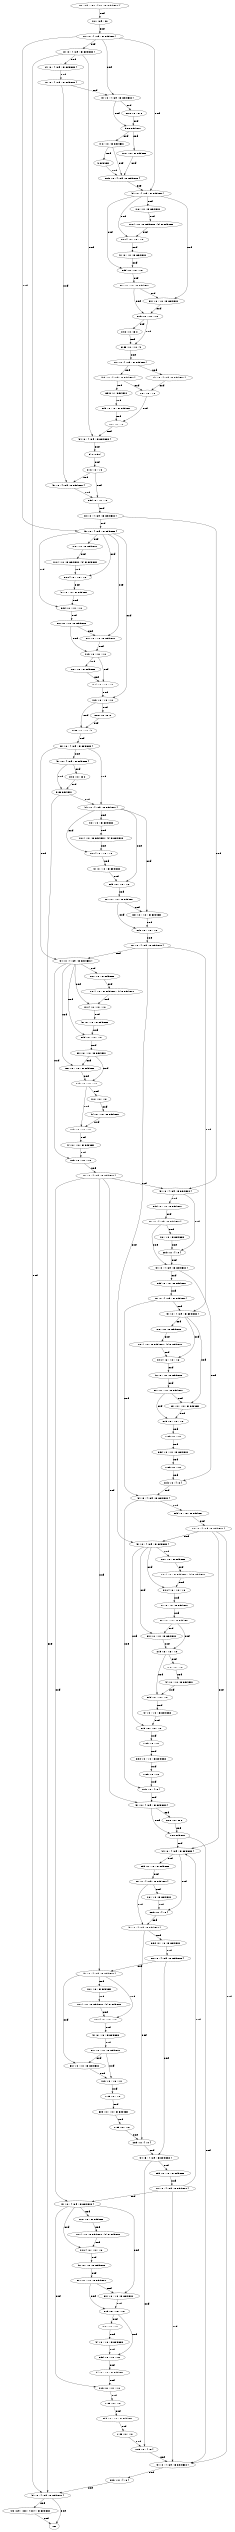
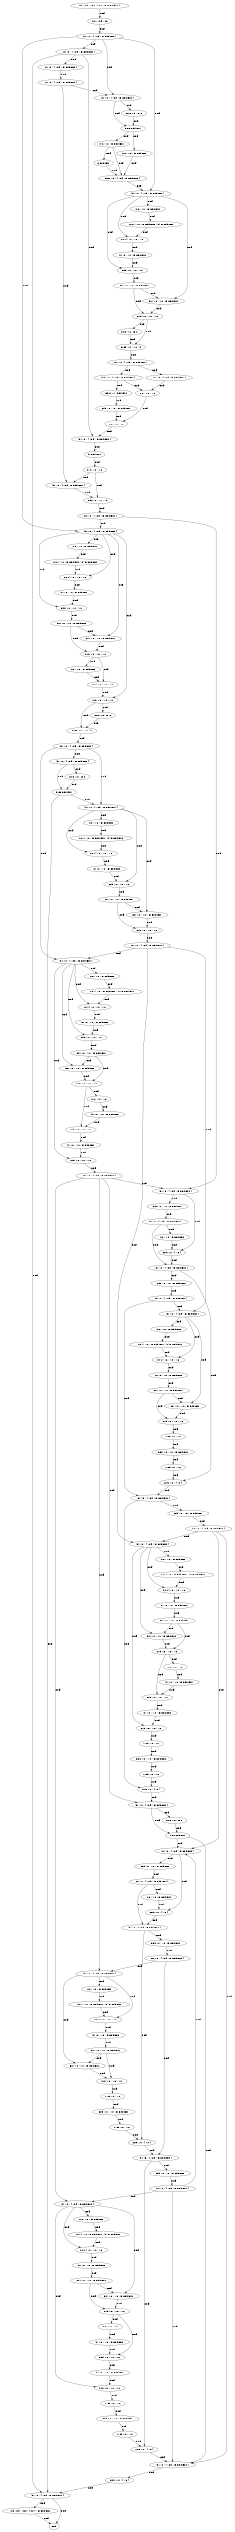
node "bl symbol": label "bl symbol" -> "bl address"
node "ret": label "ret" -> "strb"
